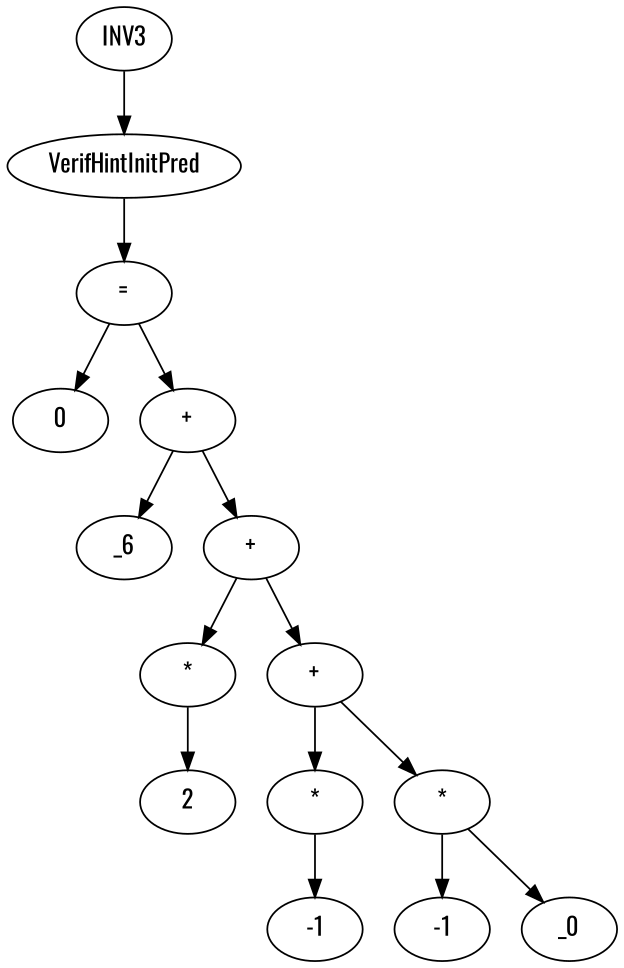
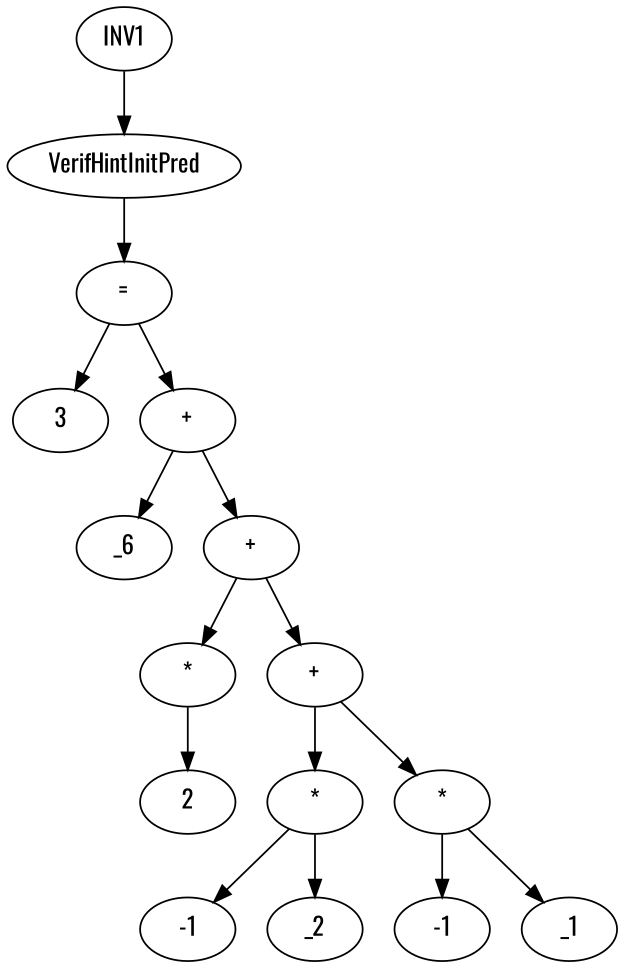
node "INV3": label "INV3" -> "INV1"
node "0": label "0" -> "3"
node "_2": added
node "_0": label "_0" -> "_1"
